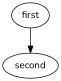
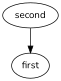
edge "first" -> "second": reversed
